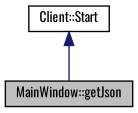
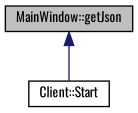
edge "MainWindow::getJson" -> "Client::Start": reversed
